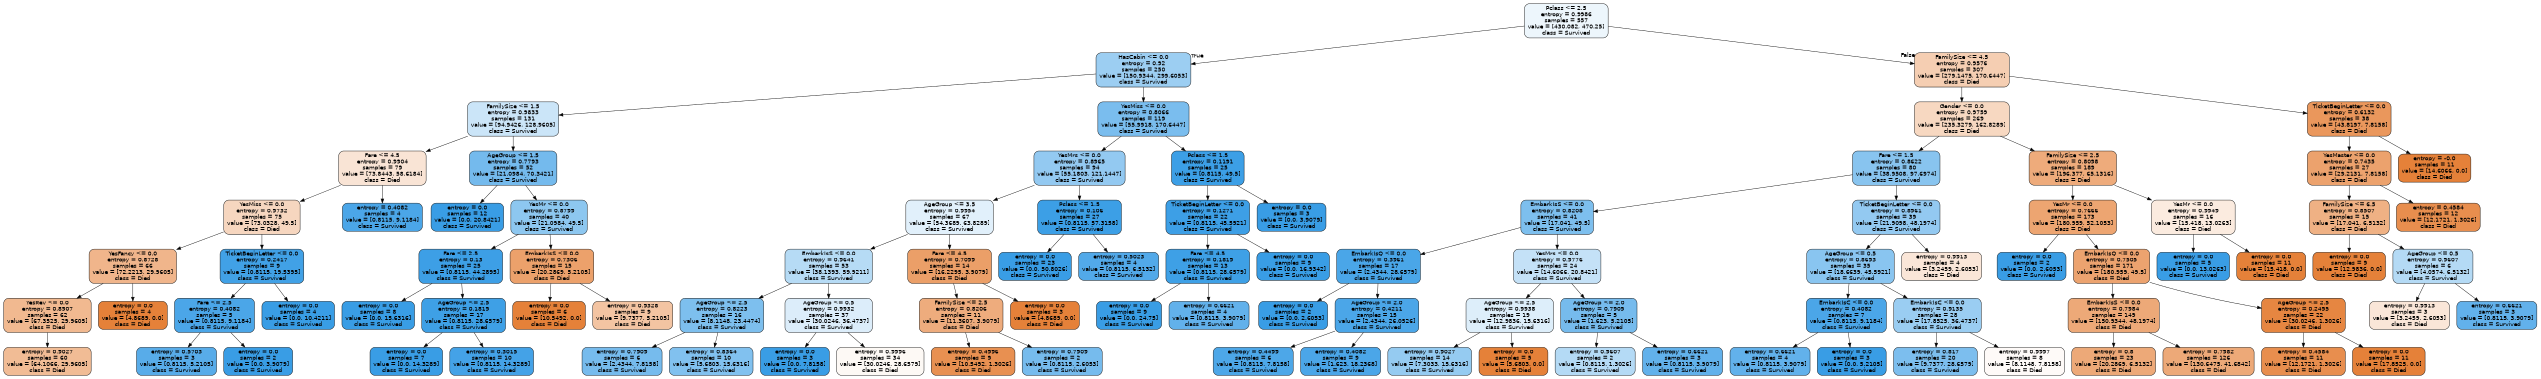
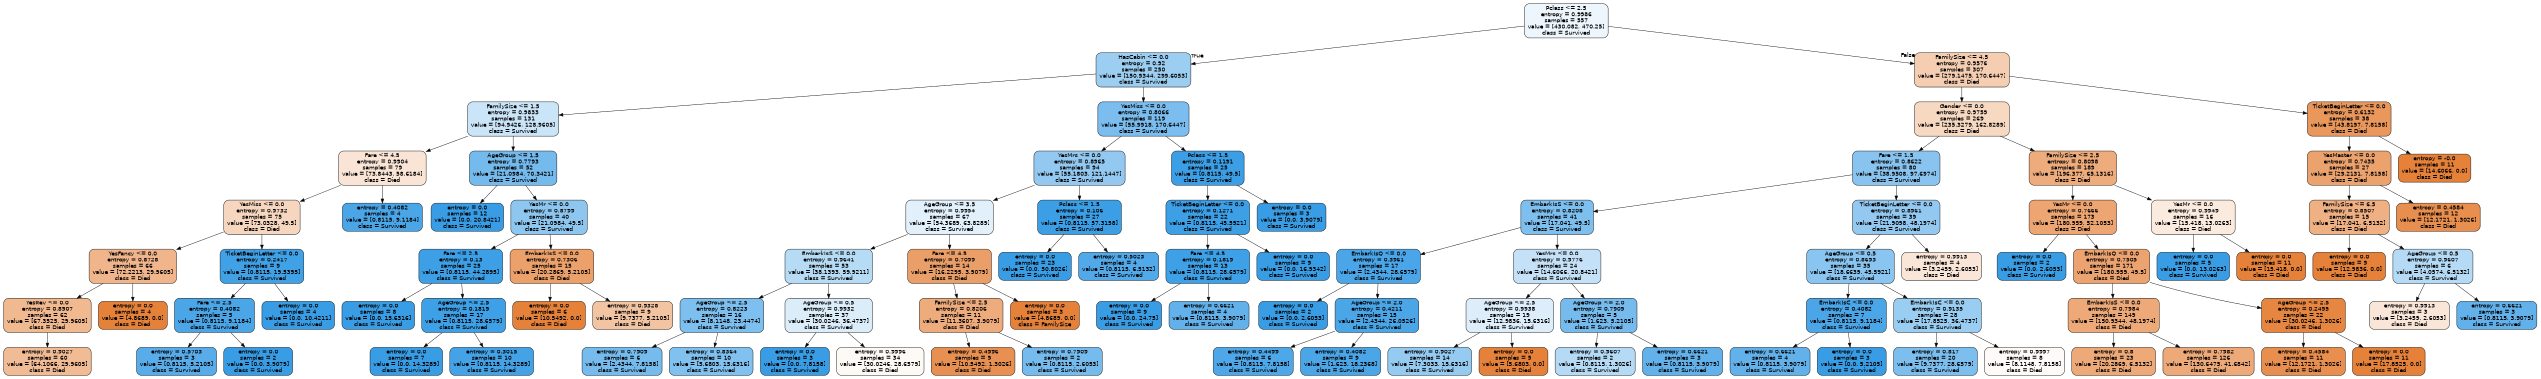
node "entropy = 0.0 samples = 3 value = [4.8689, 0.0] class = Died": label "entropy = 0.0 samples = 3 value = [4.8689, 0.0] class = Died" -> "entropy = 0.0 samples = 3 value = [4.8689, 0.0] class = FamilySize"
